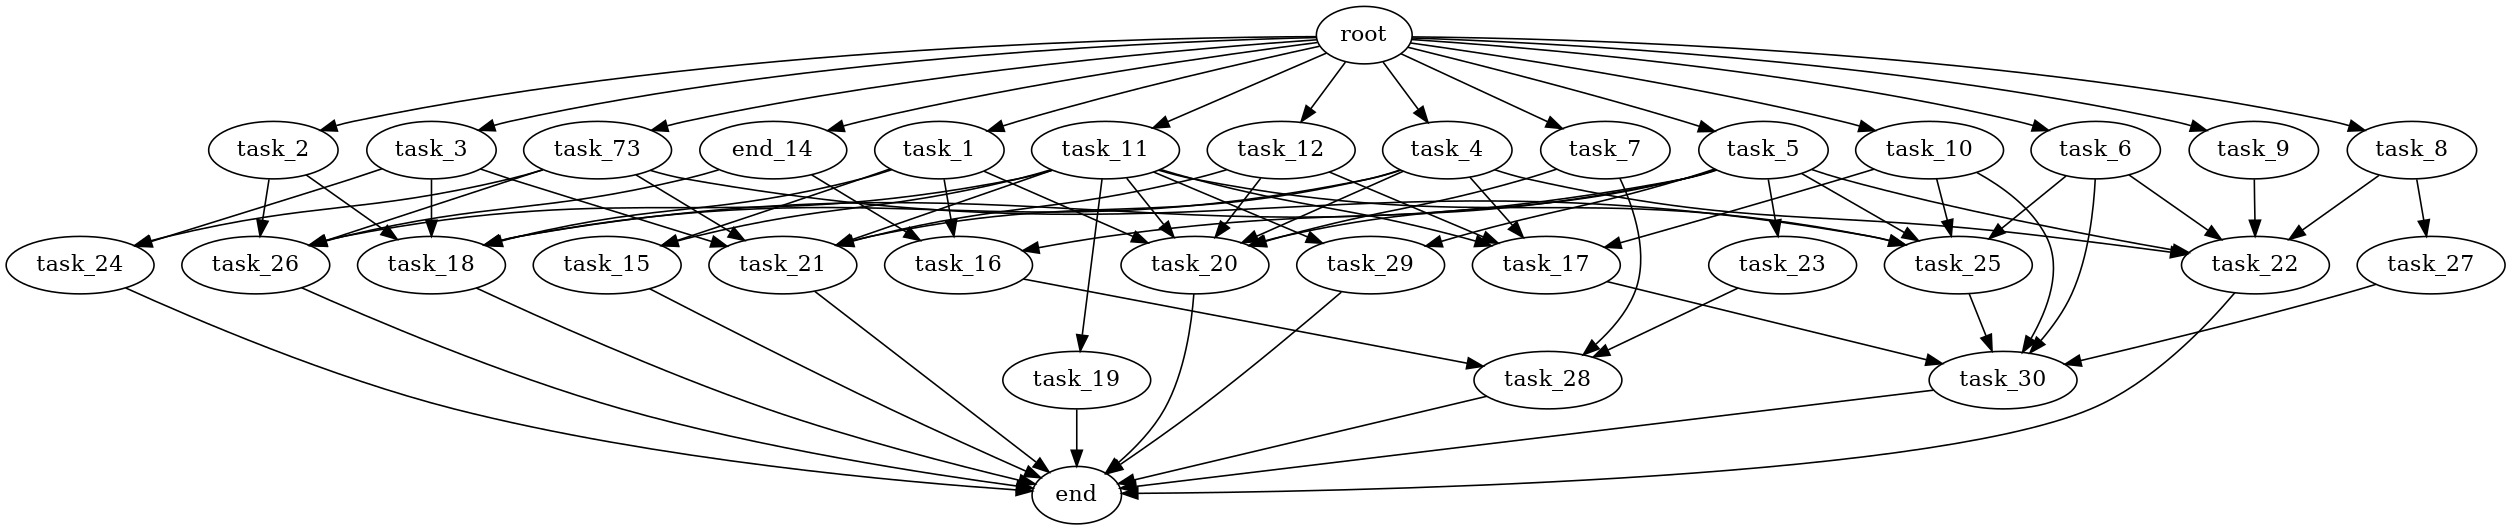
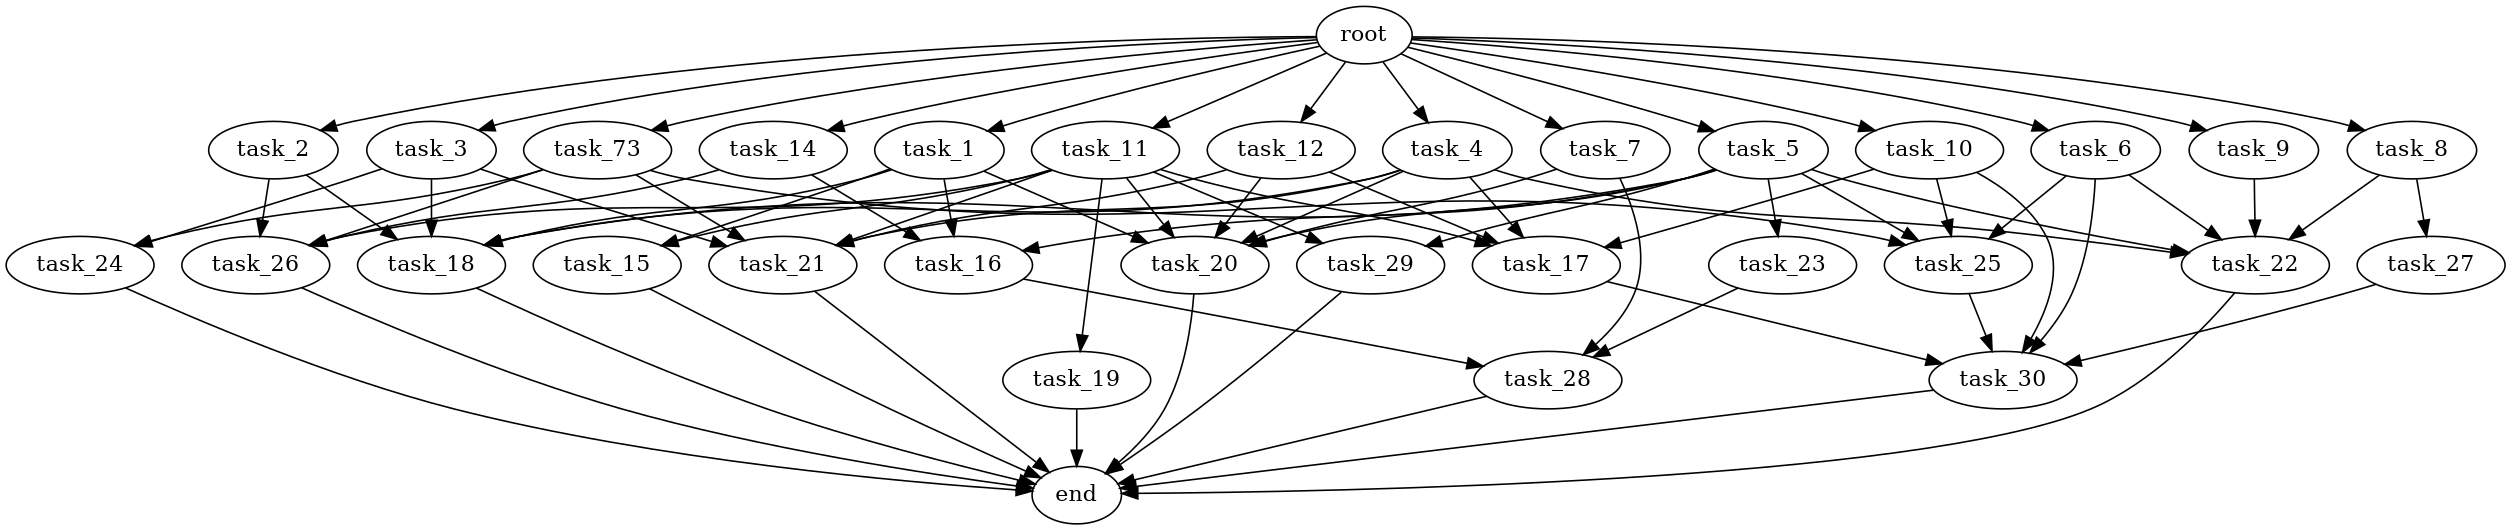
node "end_14": label "end_14" -> "task_14"
edge "task_11" -> "task_25": removed
